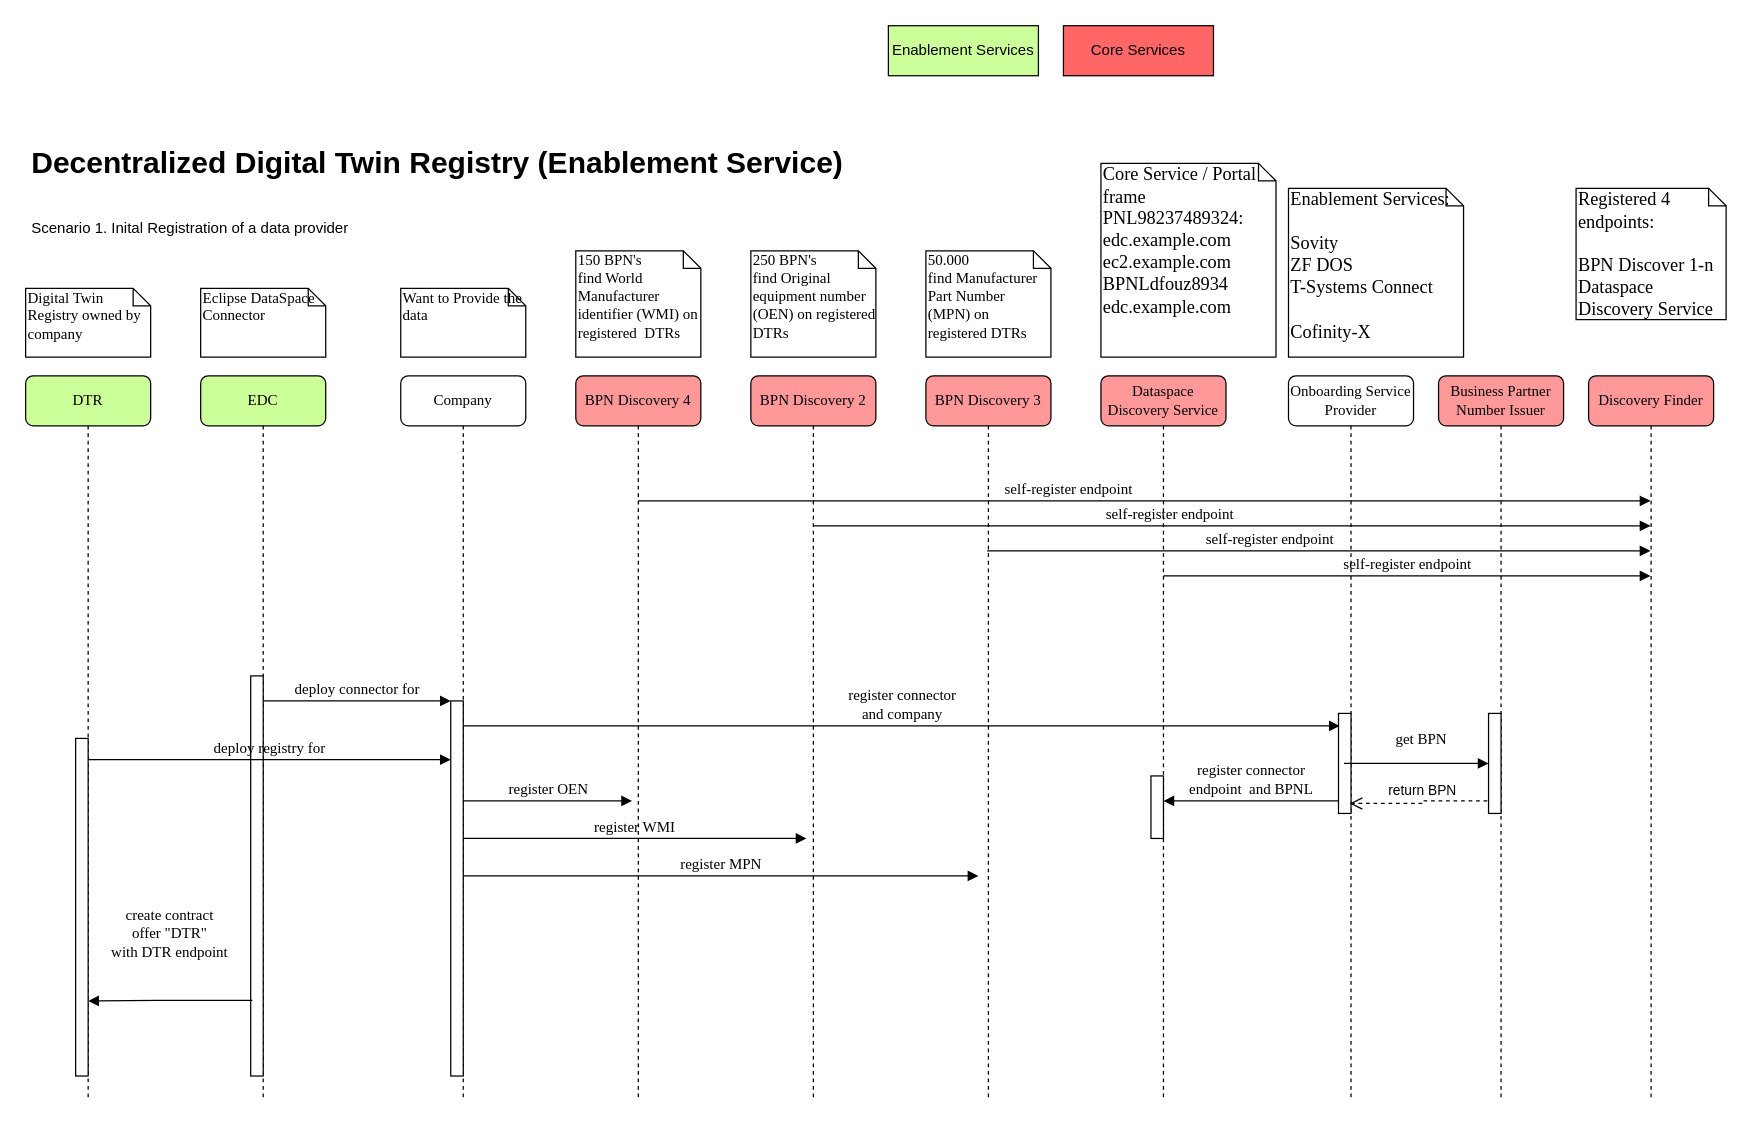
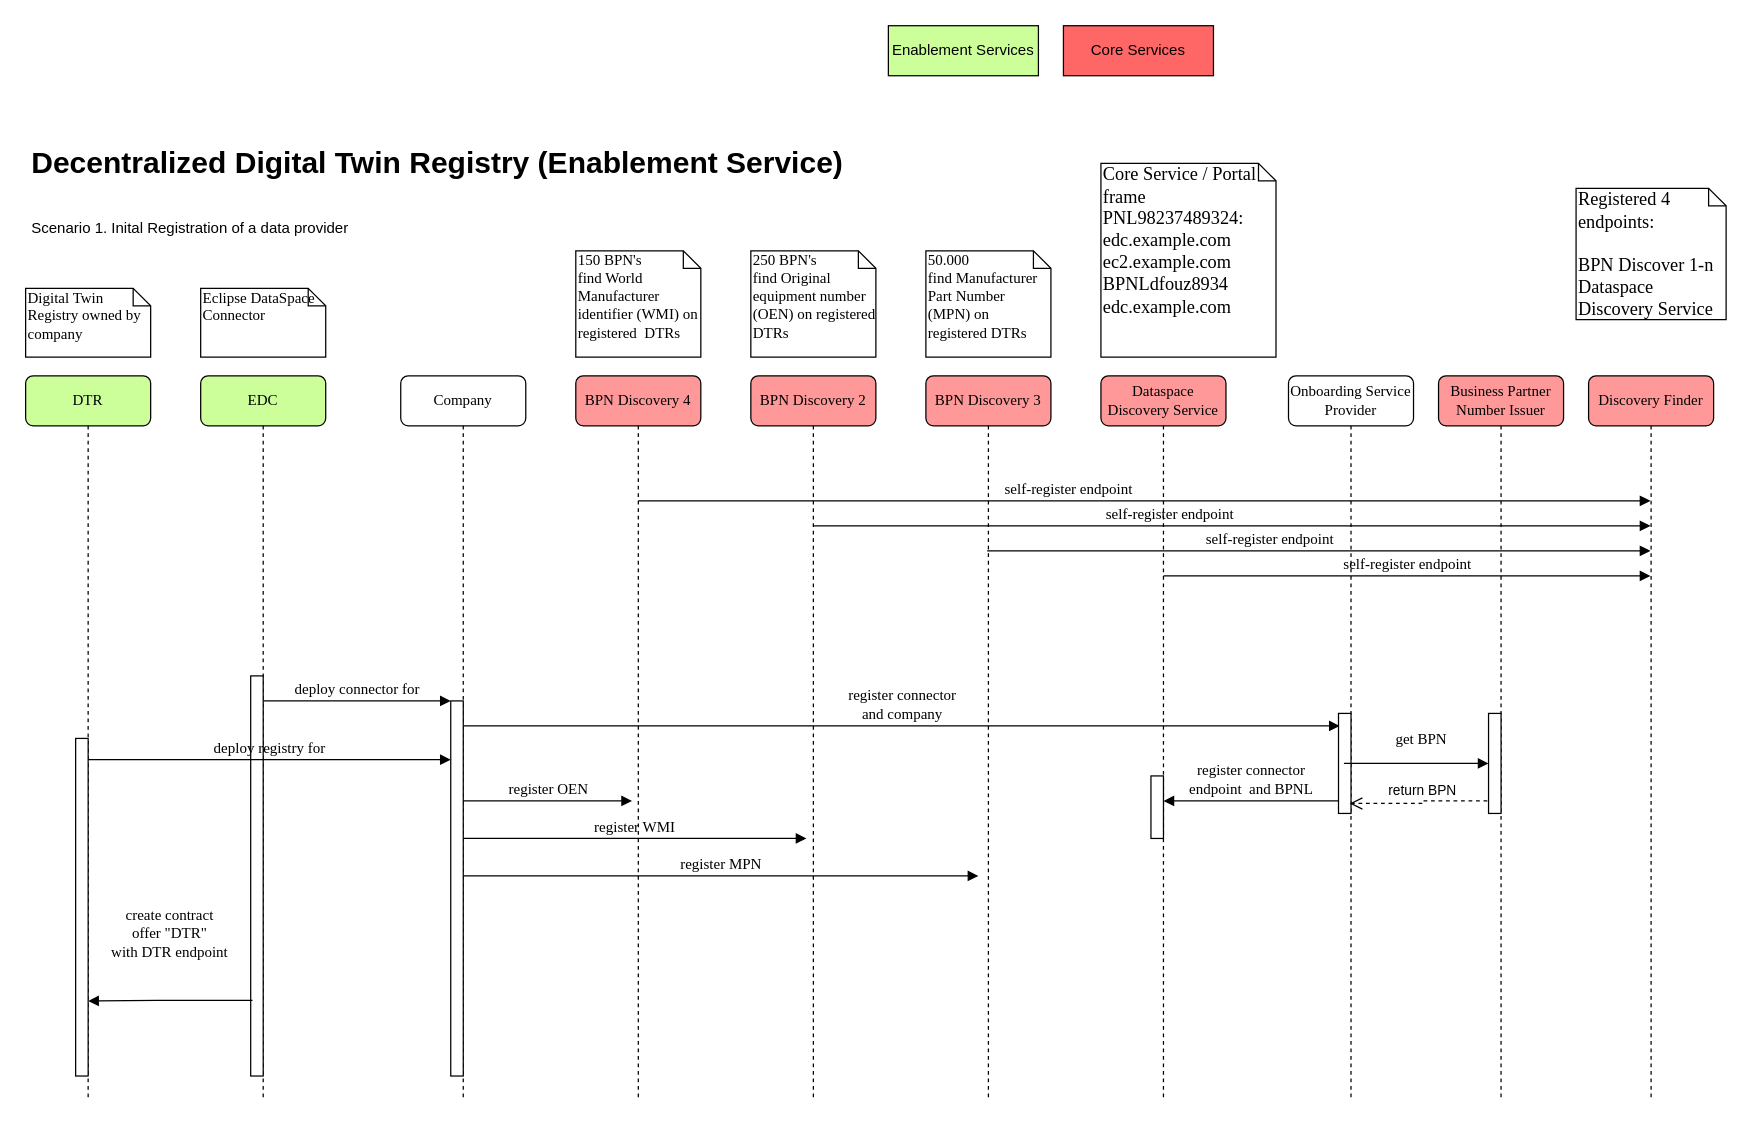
node "Enablement Services: Sovity ZF DOS T-Systems Connect Cofinity-X": removed
node "Want to Provide the data": removed
